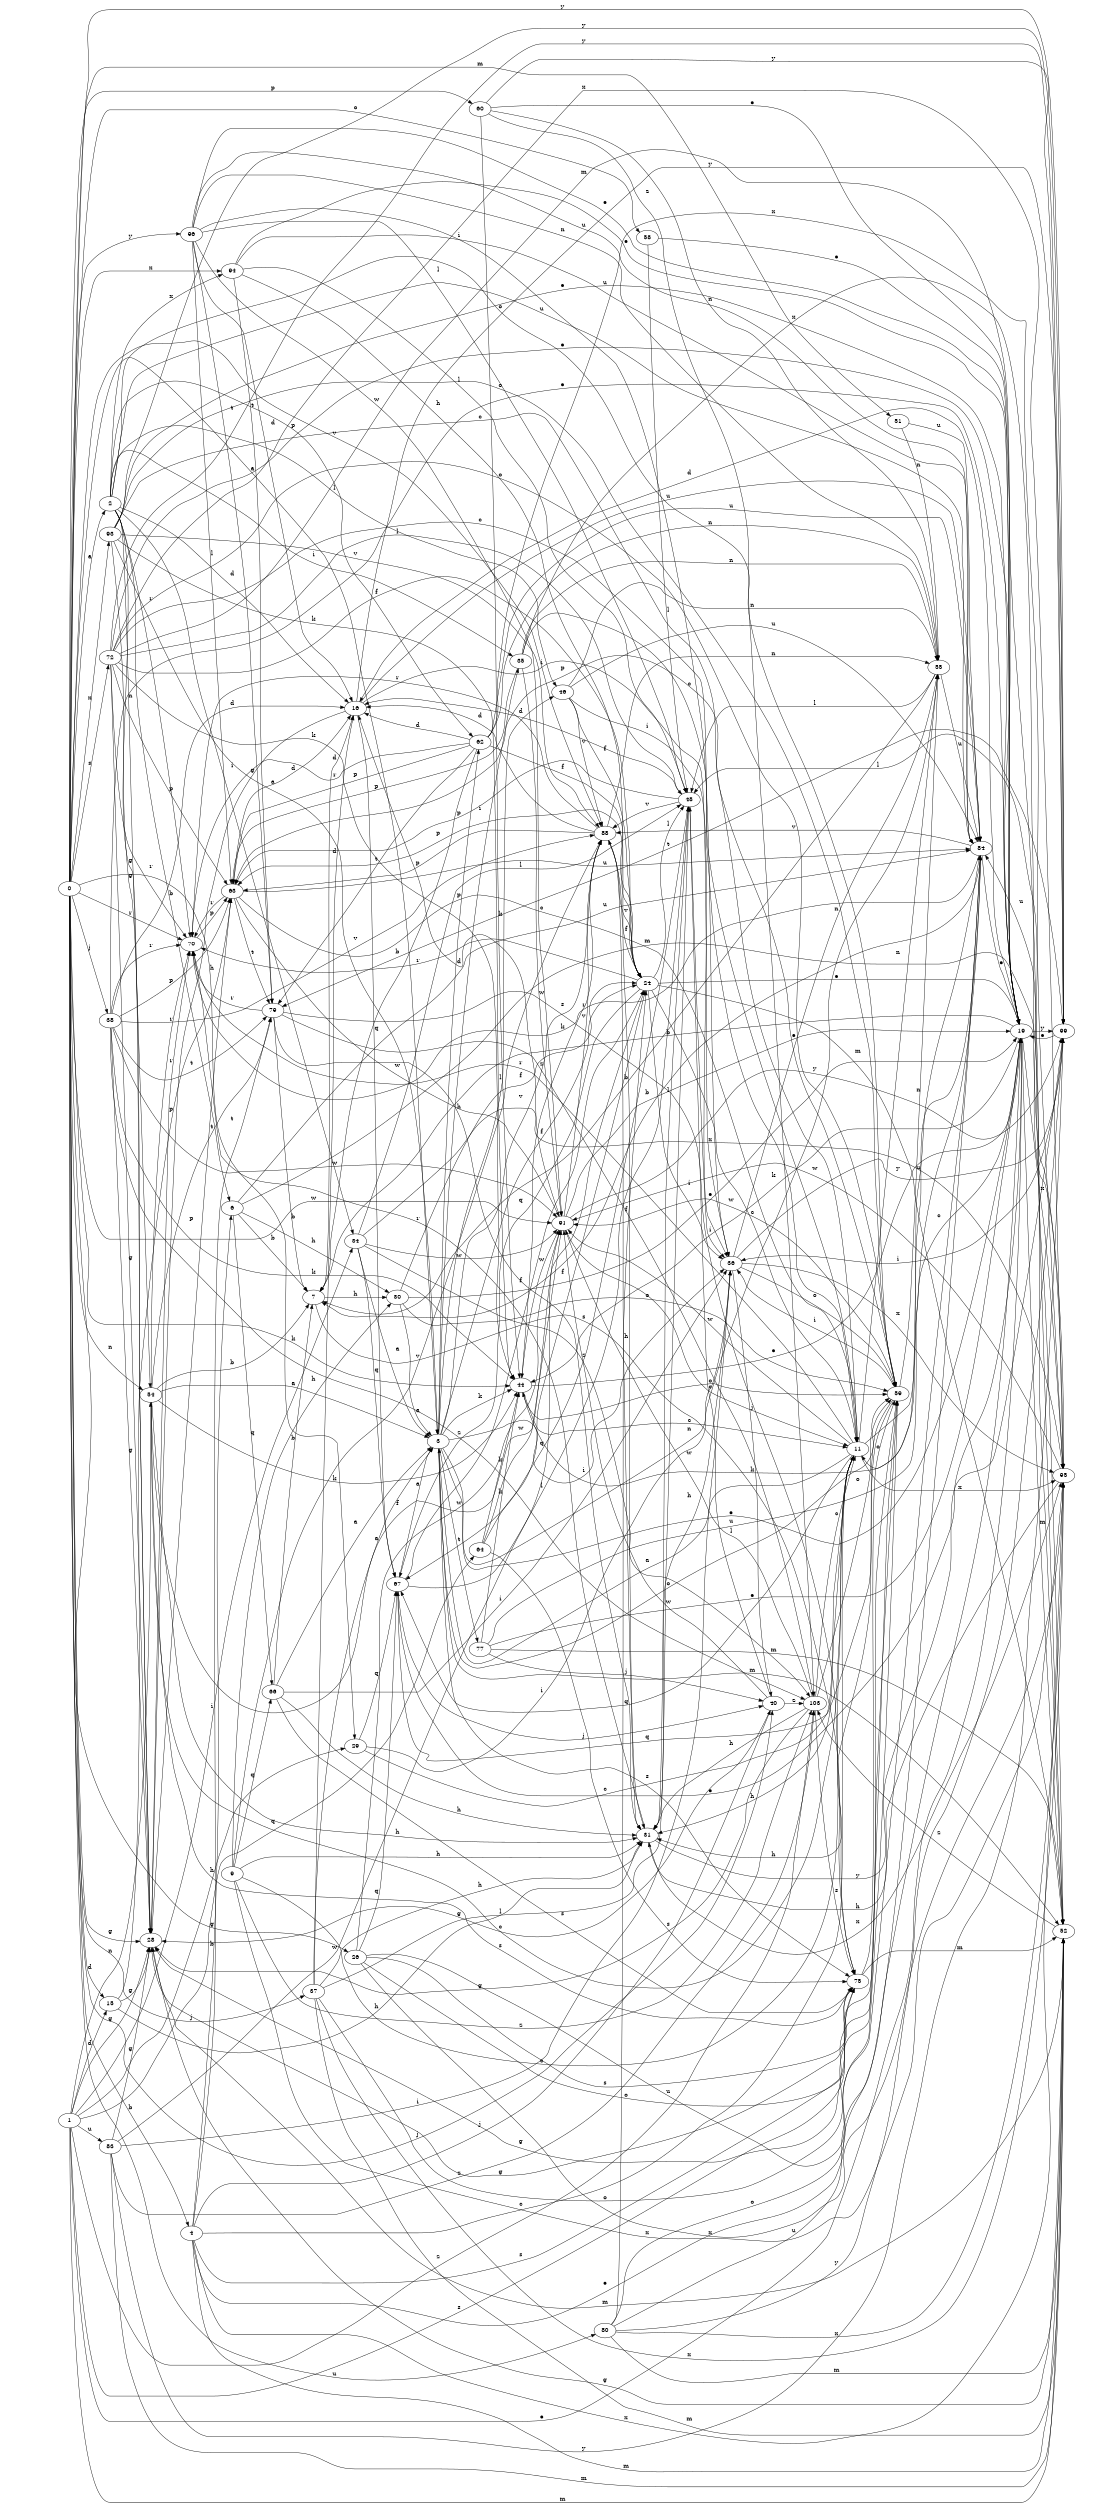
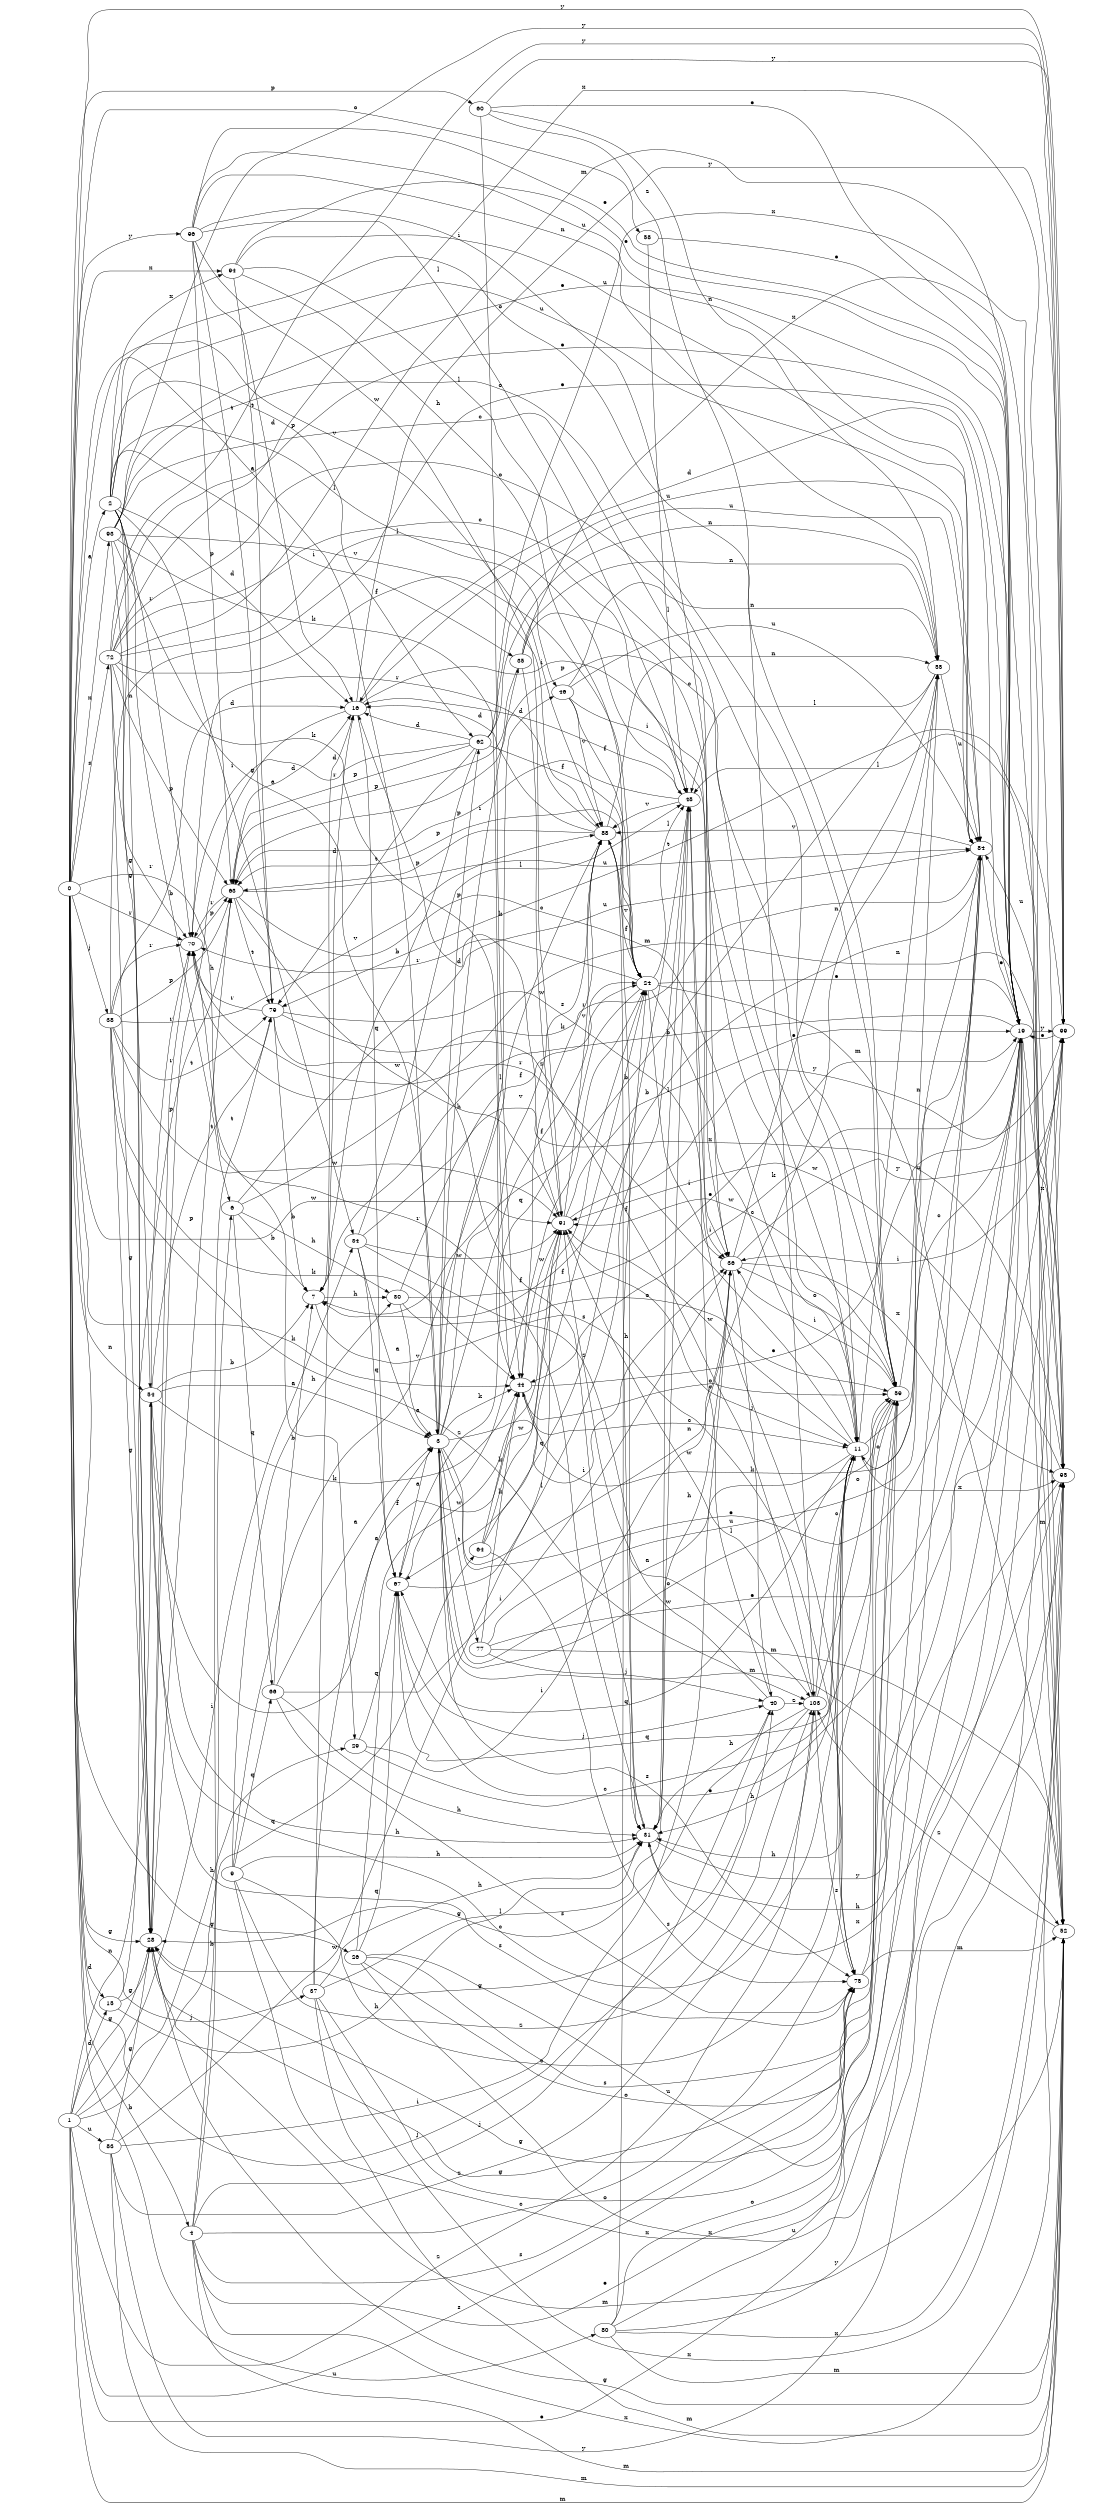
node "51": removed
edge "96" -> "63": label "l" -> "p"
